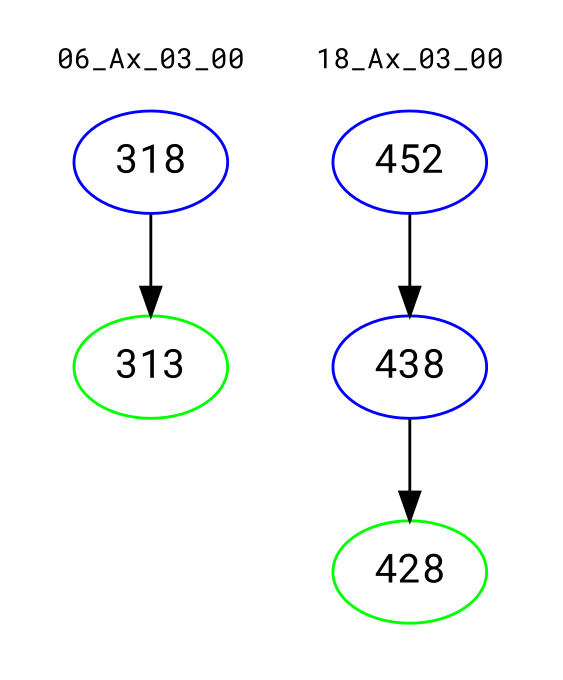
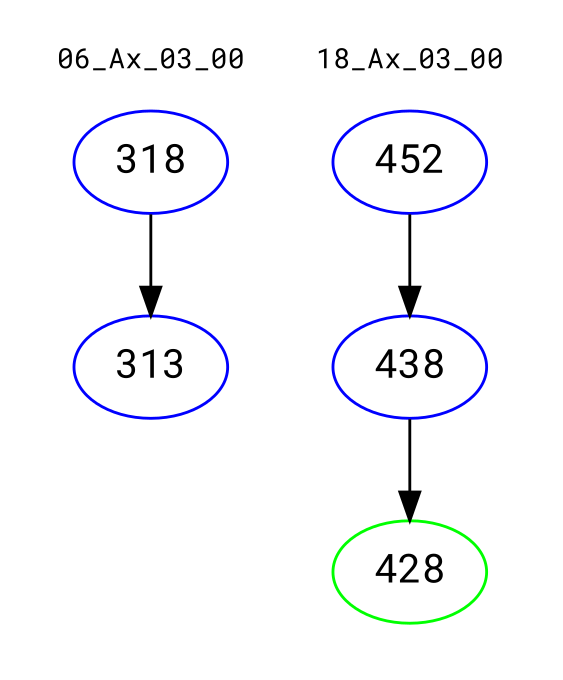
node "313": color green -> blue
